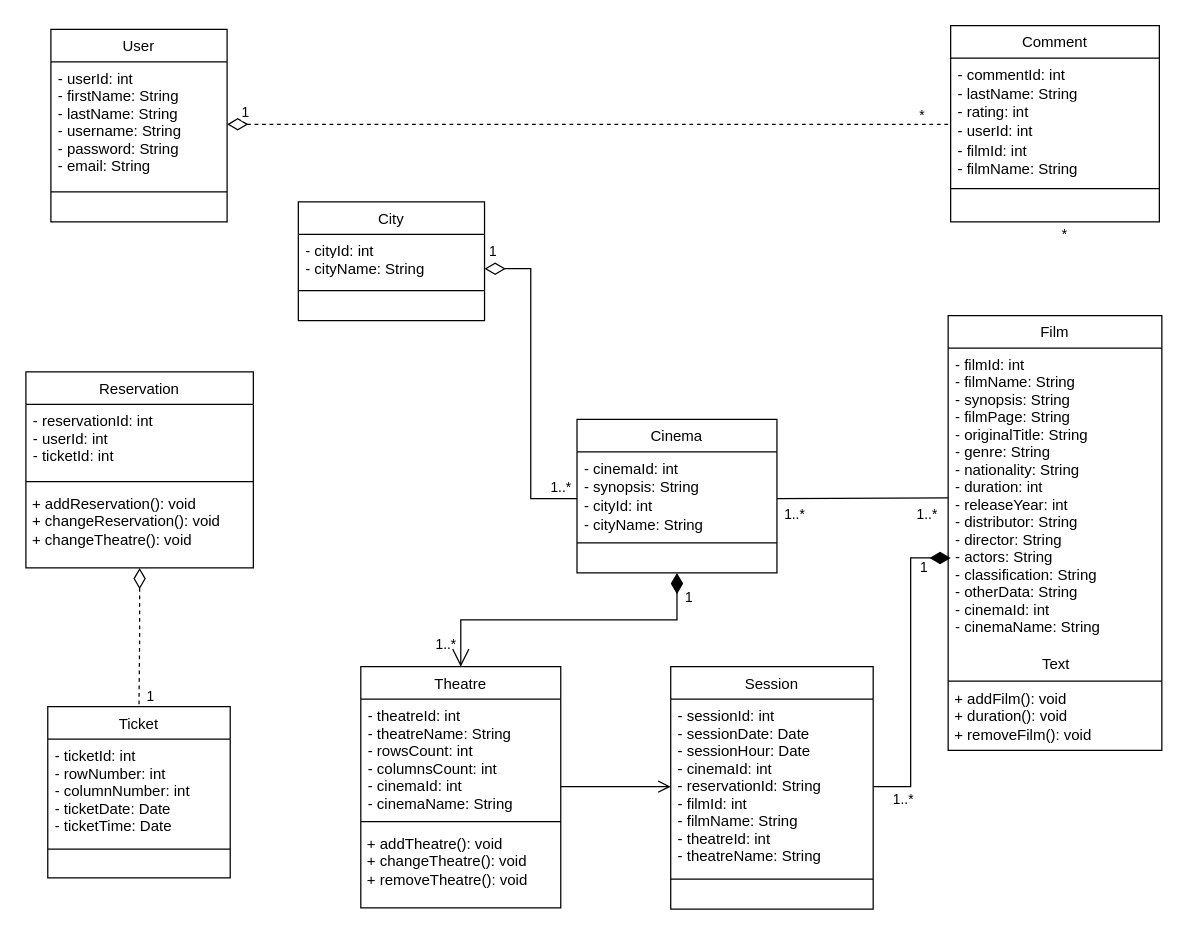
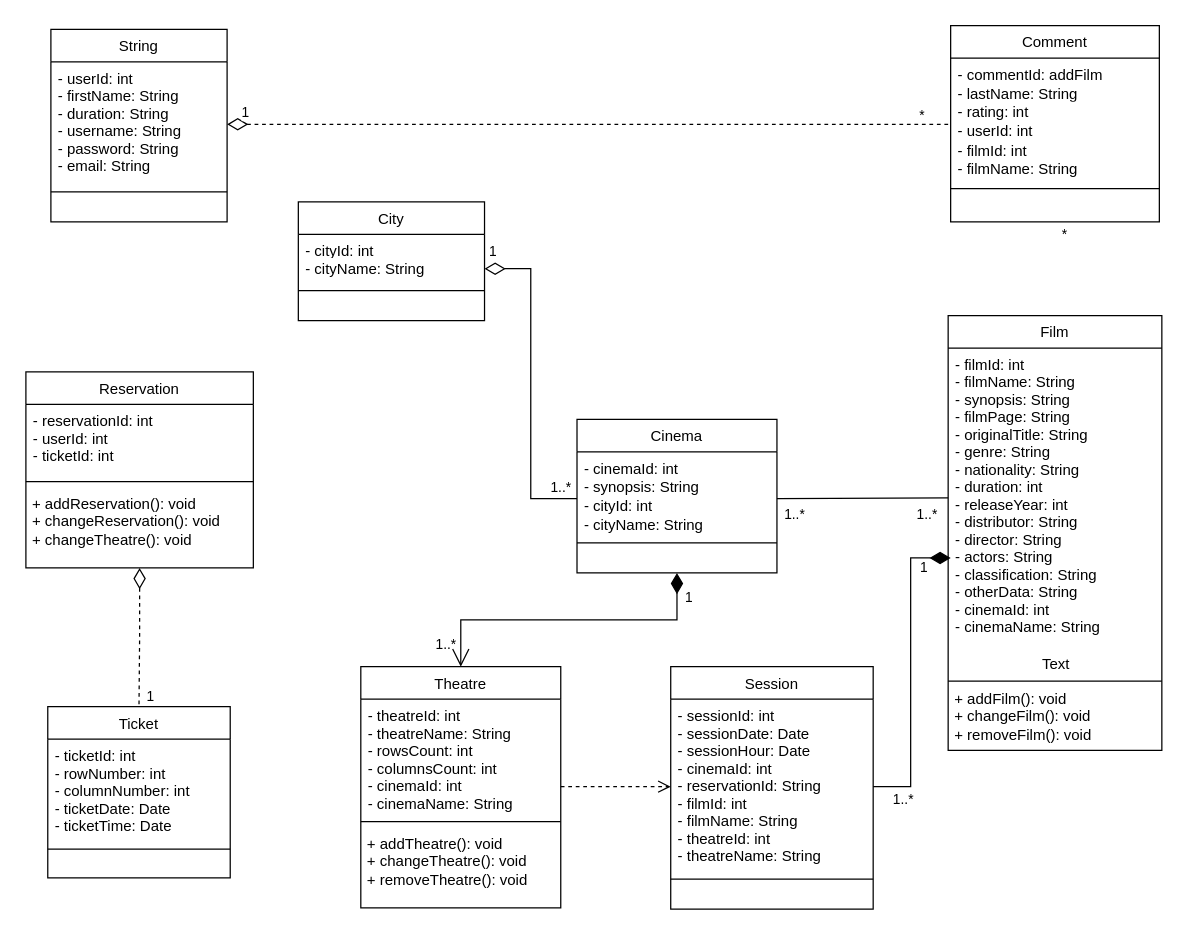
node "User": label "User" -> "String"
node "- commentId: int": label "- commentId: int" -> "- commentId: addFilm"
node "- userId: int - firstName: String - lastName: String - username: String - password: String - email: String": label "- userId: int - firstName: String - lastName: String - username: String - password: String - email: String" -> "- userId: int - firstName: String - duration: String - username: String - password: String - email: String"
node "+ addFilm(): void + duration(): void + removeFilm(): void": label "+ addFilm(): void + duration(): void + removeFilm(): void" -> "+ addFilm(): void + changeFilm(): void + removeFilm(): void"
edge "- theatreId: int - theatreName: String - rowsCount: int - columnsCount: int - cinemaId: int - cinemaName: String" -> "- sessionId: int - sessionDate: Date - sessionHour: Date - cinemaId: int - reservationId: String - filmId: int - filmName: String - theatreId: int - theatreName: String": style solid -> dashed
